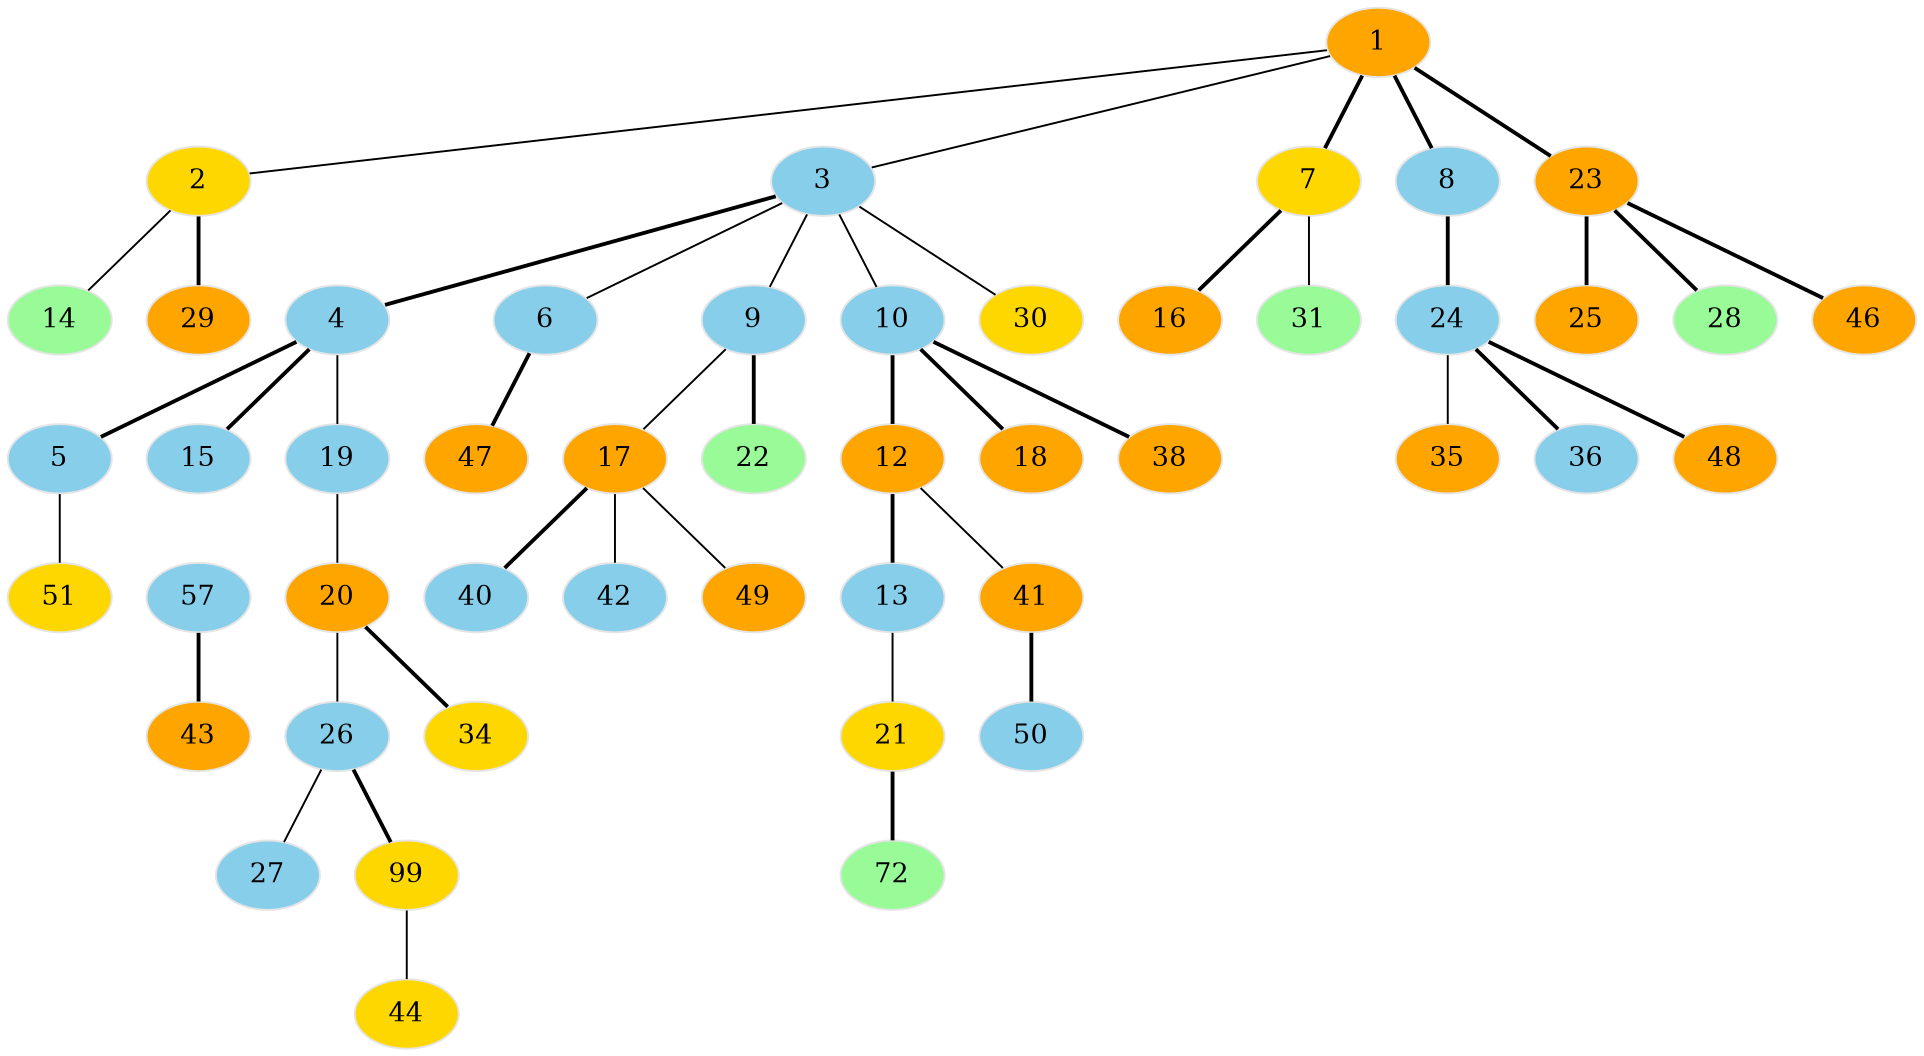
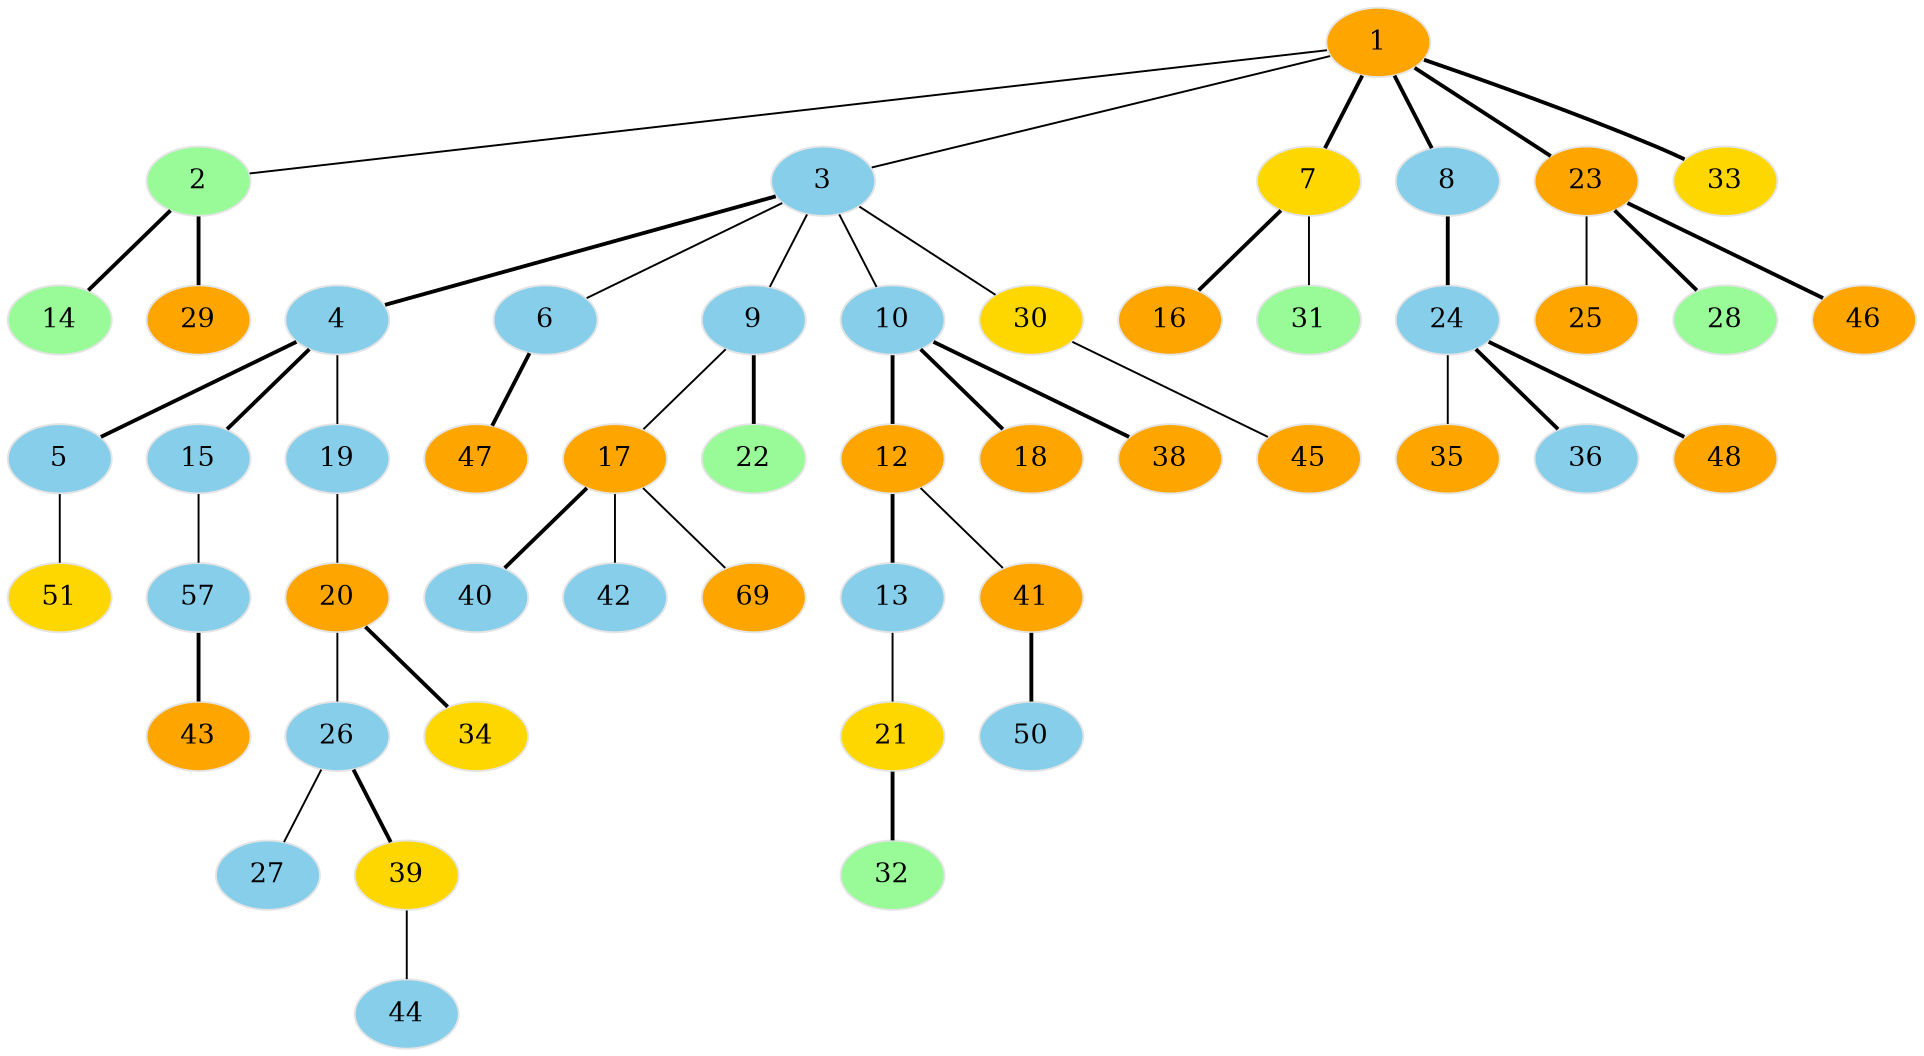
node "2": fillcolor gold -> palegreen
node "33": added
edge "2" -- "14": style solid -> bold
edge "23" -- "25": style bold -> solid
node "45": added
edge "15" -- "57": added
node "49": label "49" -> "69"
node "99": label "99" -> "39"
node "72": label "72" -> "32"
node "44": fillcolor gold -> skyblue
